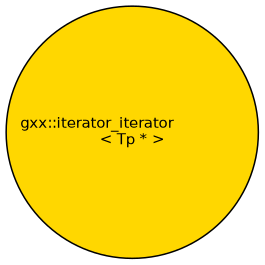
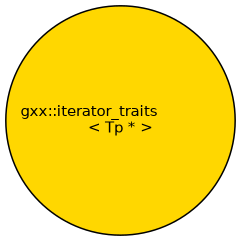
node "gxx::iterator_iterator < Tp * >": label "gxx::iterator_iterator < Tp * >" -> "gxx::iterator_traits < Tp * >"
